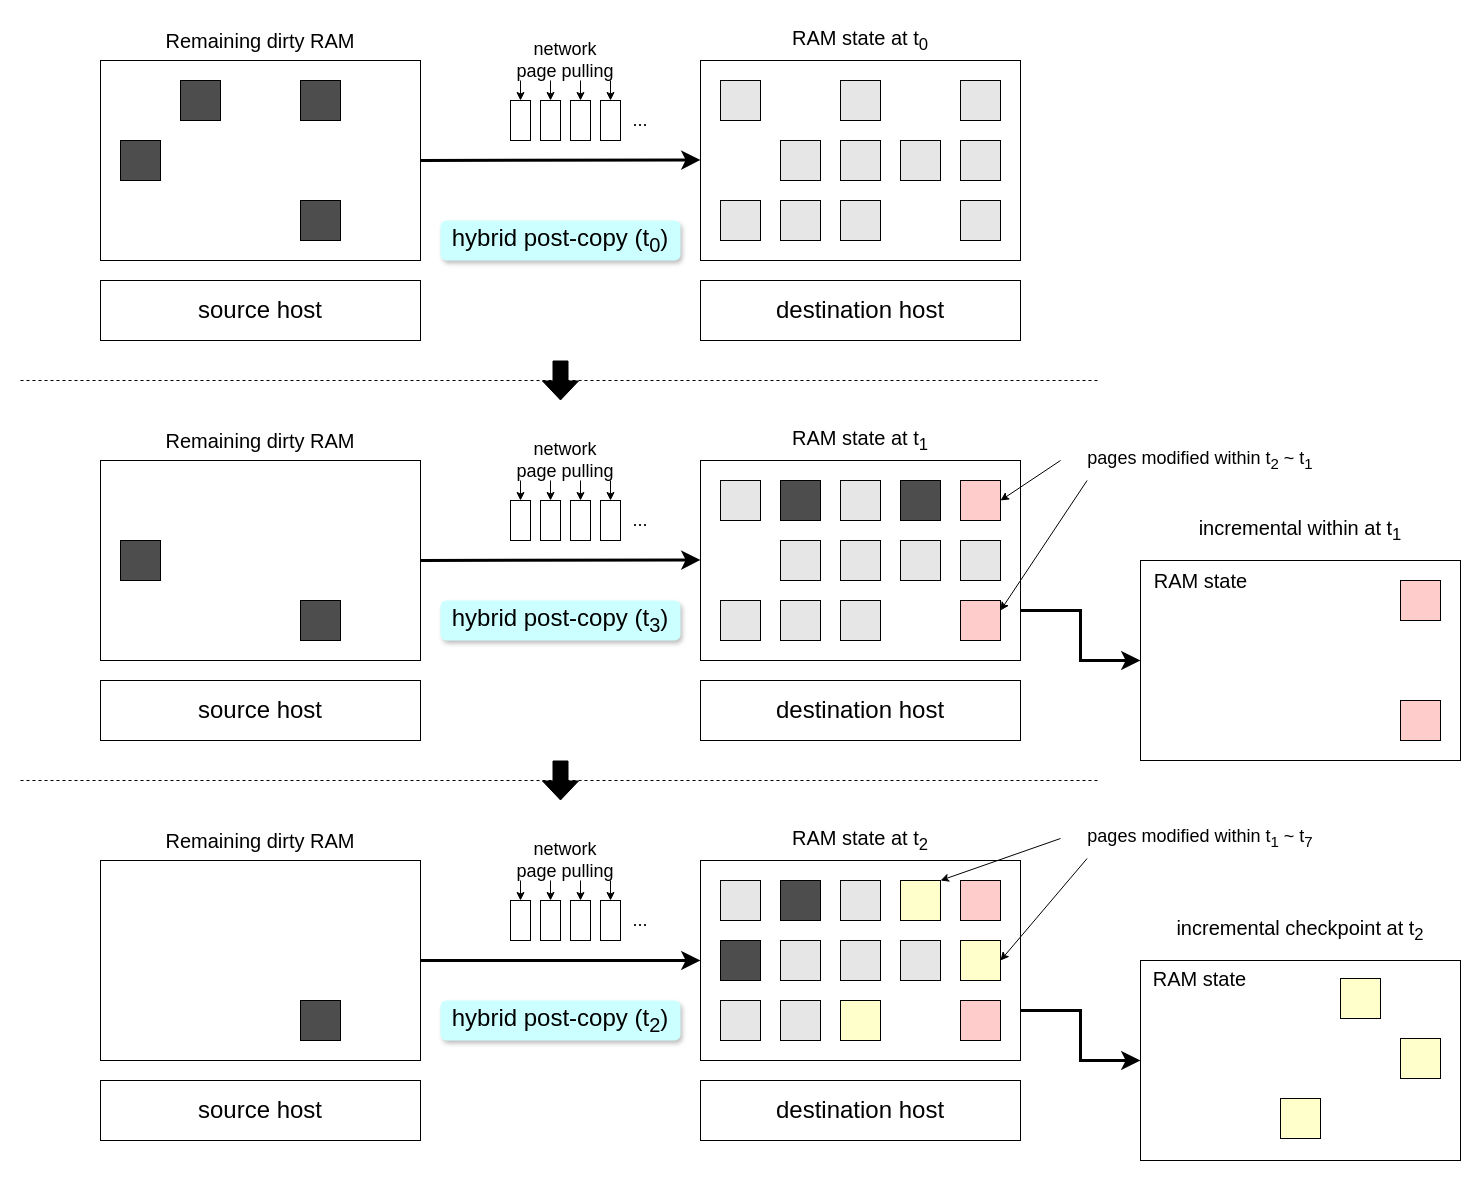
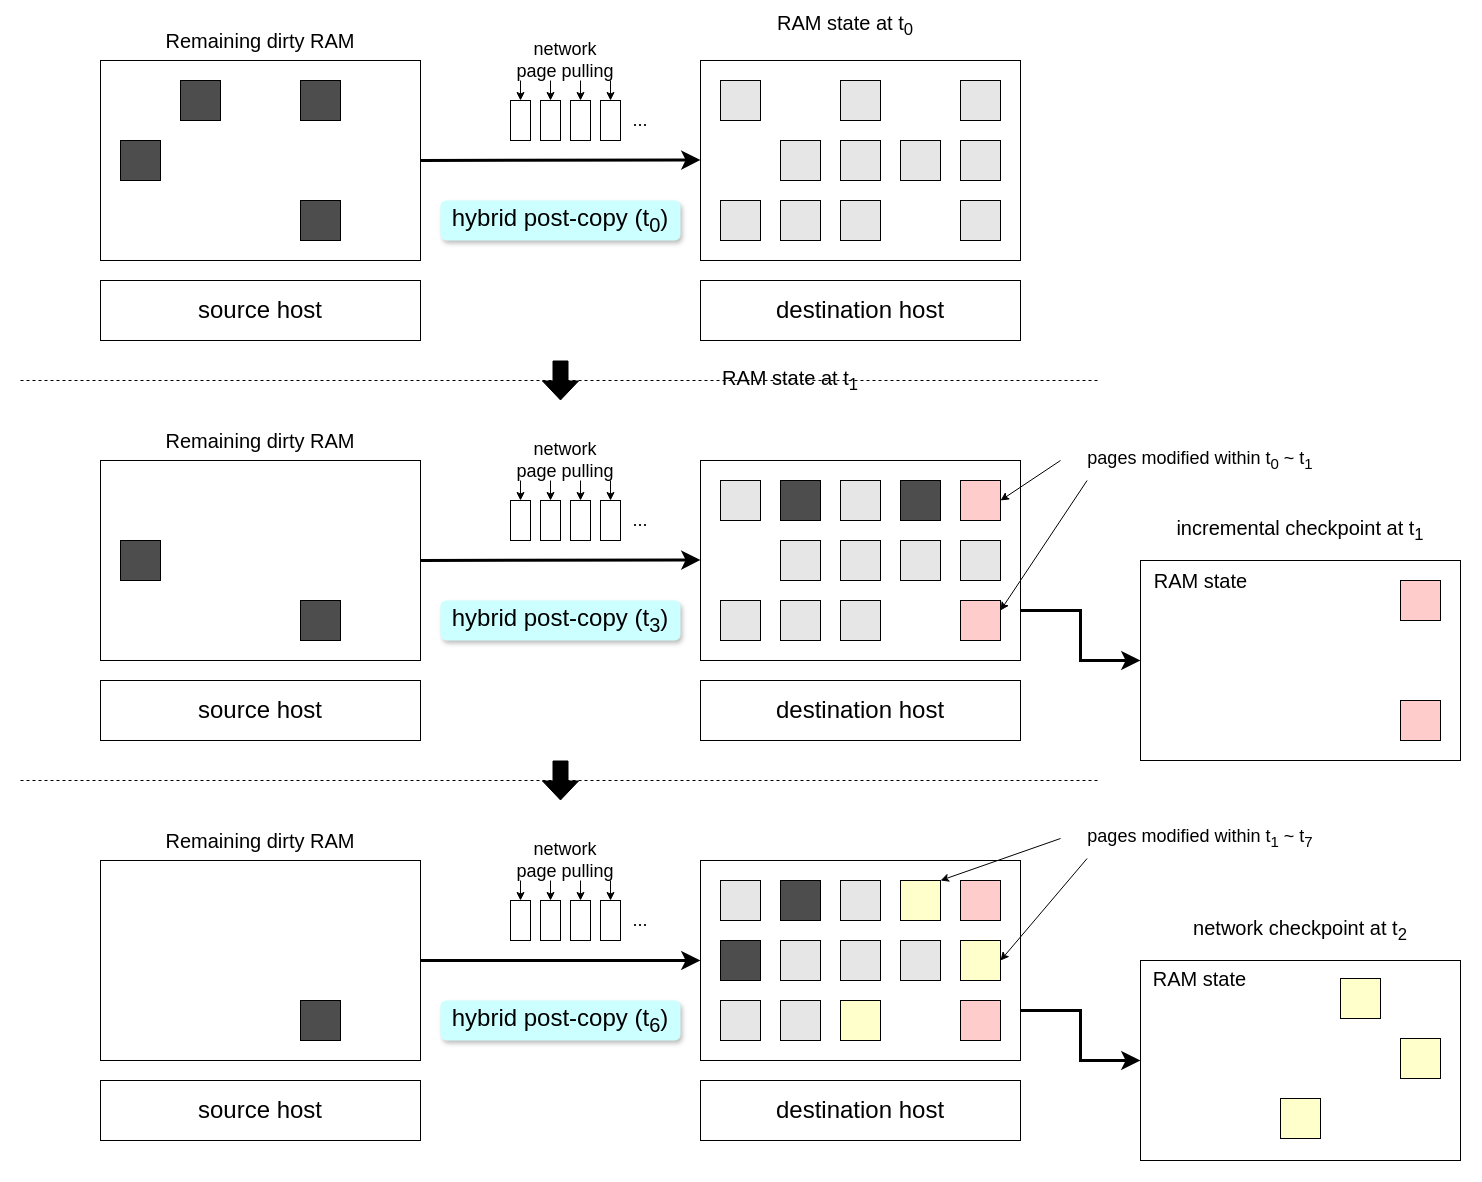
node "RAM state at t0": moved (861, 41) -> (846, 26)
node "hybrid post-copy (t0)": moved (561, 241) -> (561, 221)
node "RAM state at t1": moved (861, 441) -> (791, 381)
node "pages modified within t2 ~ t1": label "pages modified within t2 ~ t1" -> "pages modified within t0 ~ t1"
node "incremental within at t1": label "incremental within at t1" -> "incremental checkpoint at t1"
node "RAM state at t2": removed
node "incremental checkpoint at t2": label "incremental checkpoint at t2" -> "network checkpoint at t2"
node "hybrid post-copy (t2)": label "hybrid post-copy (t2)" -> "hybrid post-copy (t6)"
